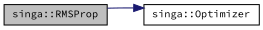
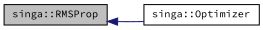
edge "singa::RMSProp" -> "singa::Optimizer": reversed
